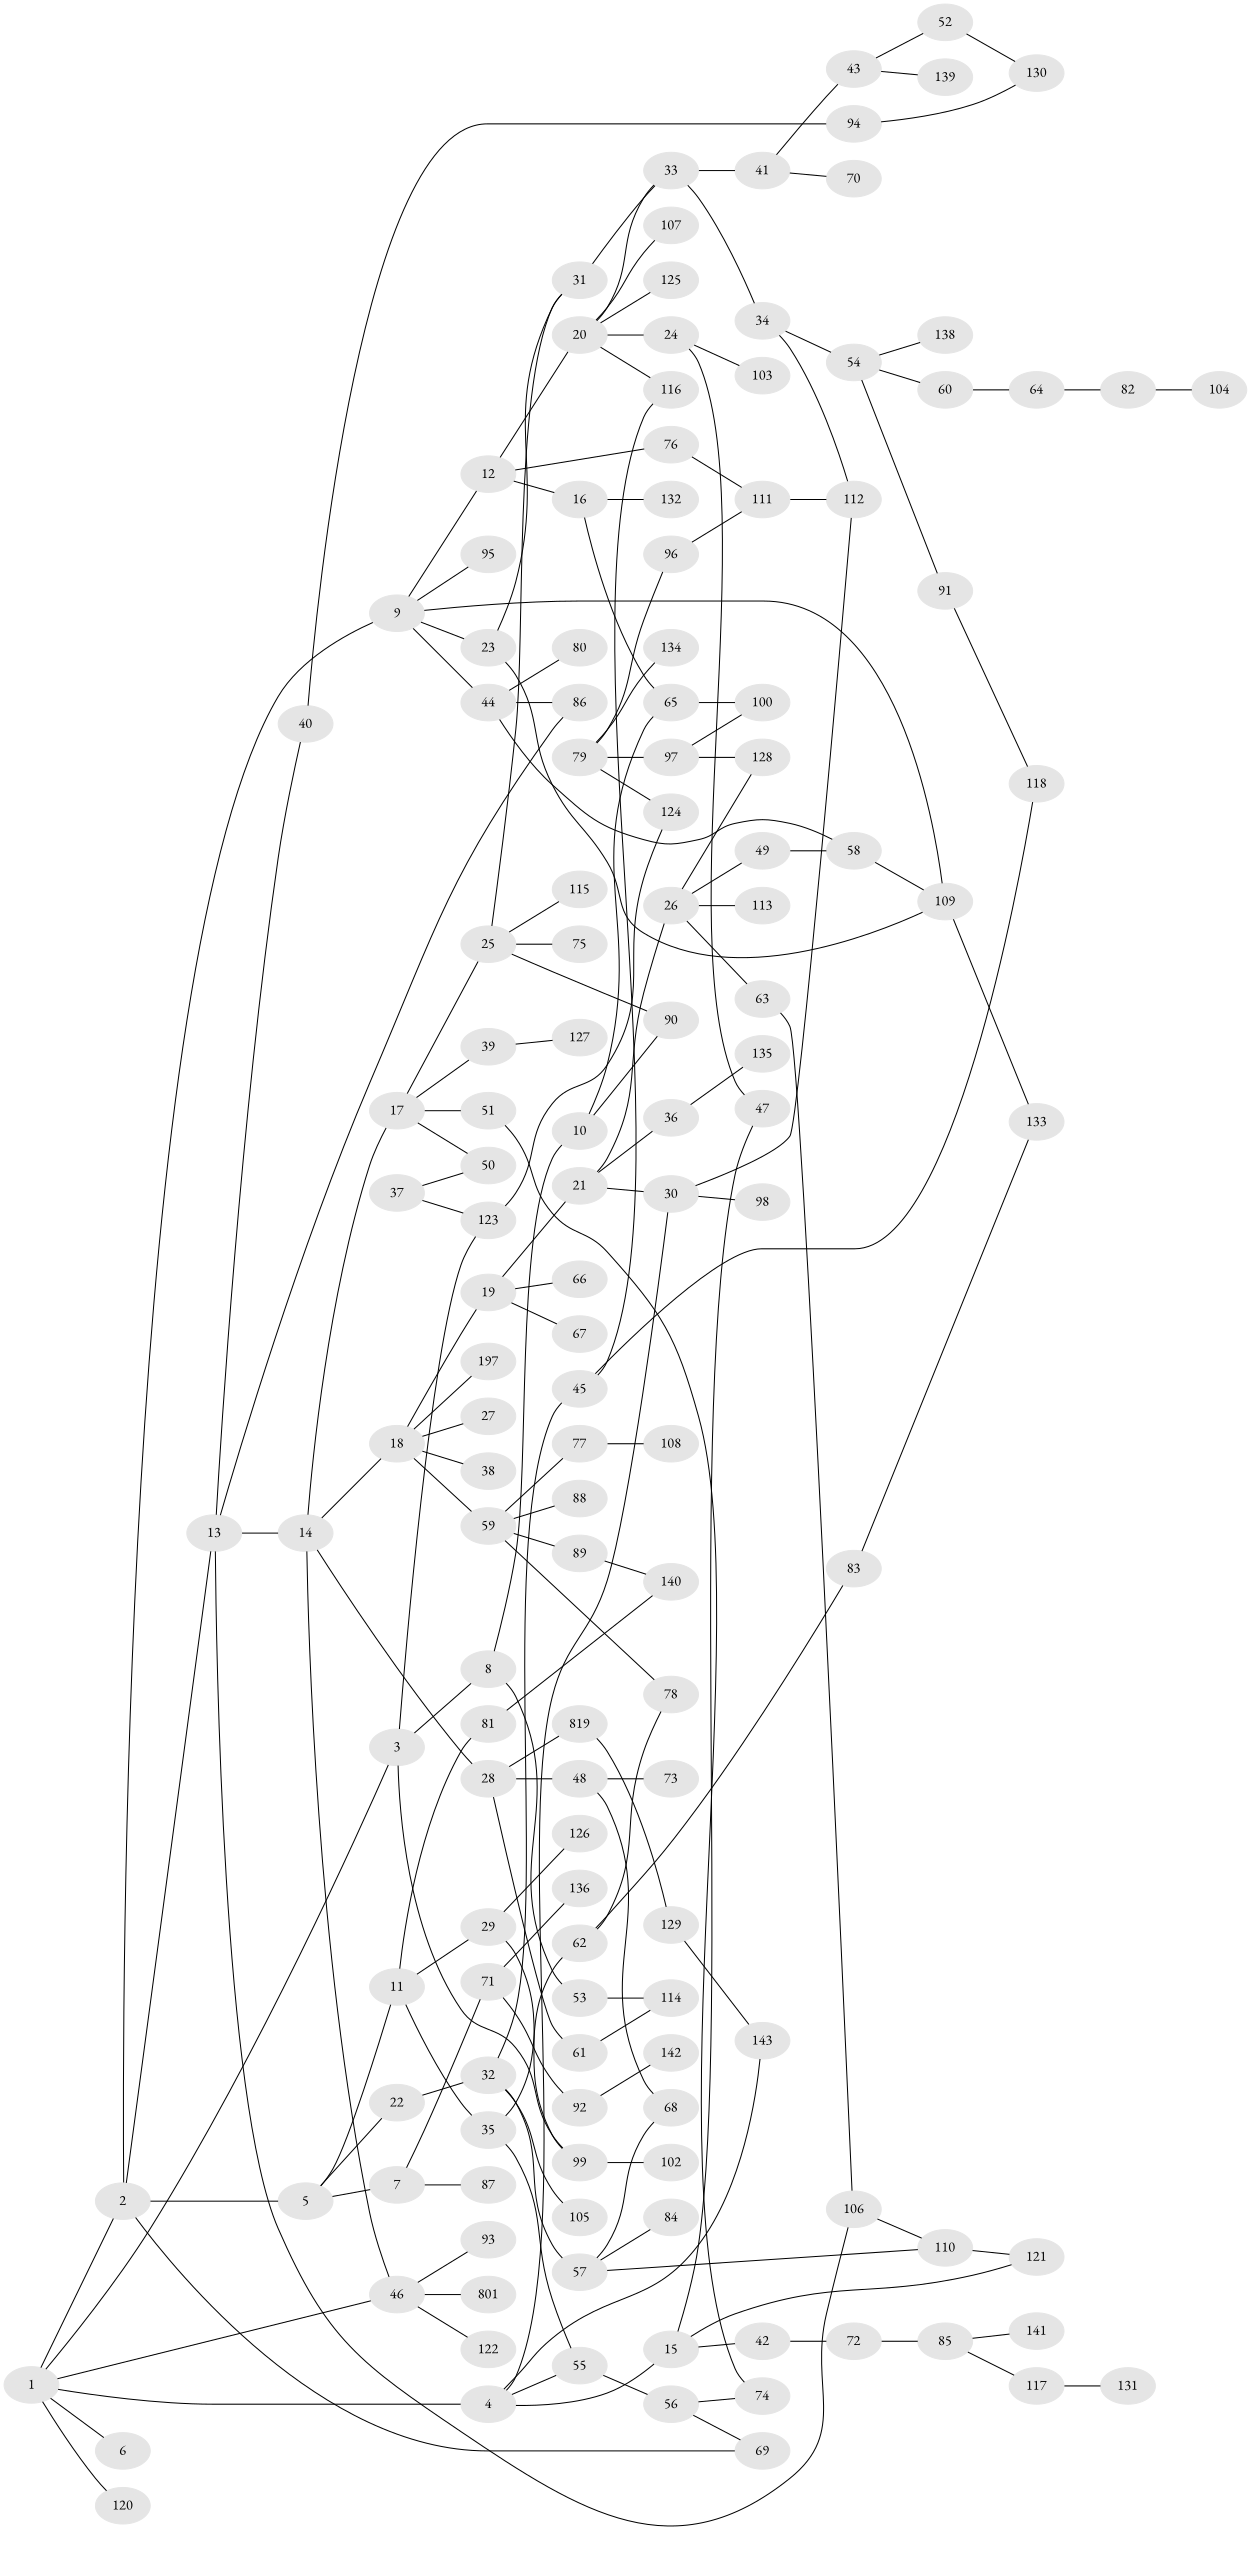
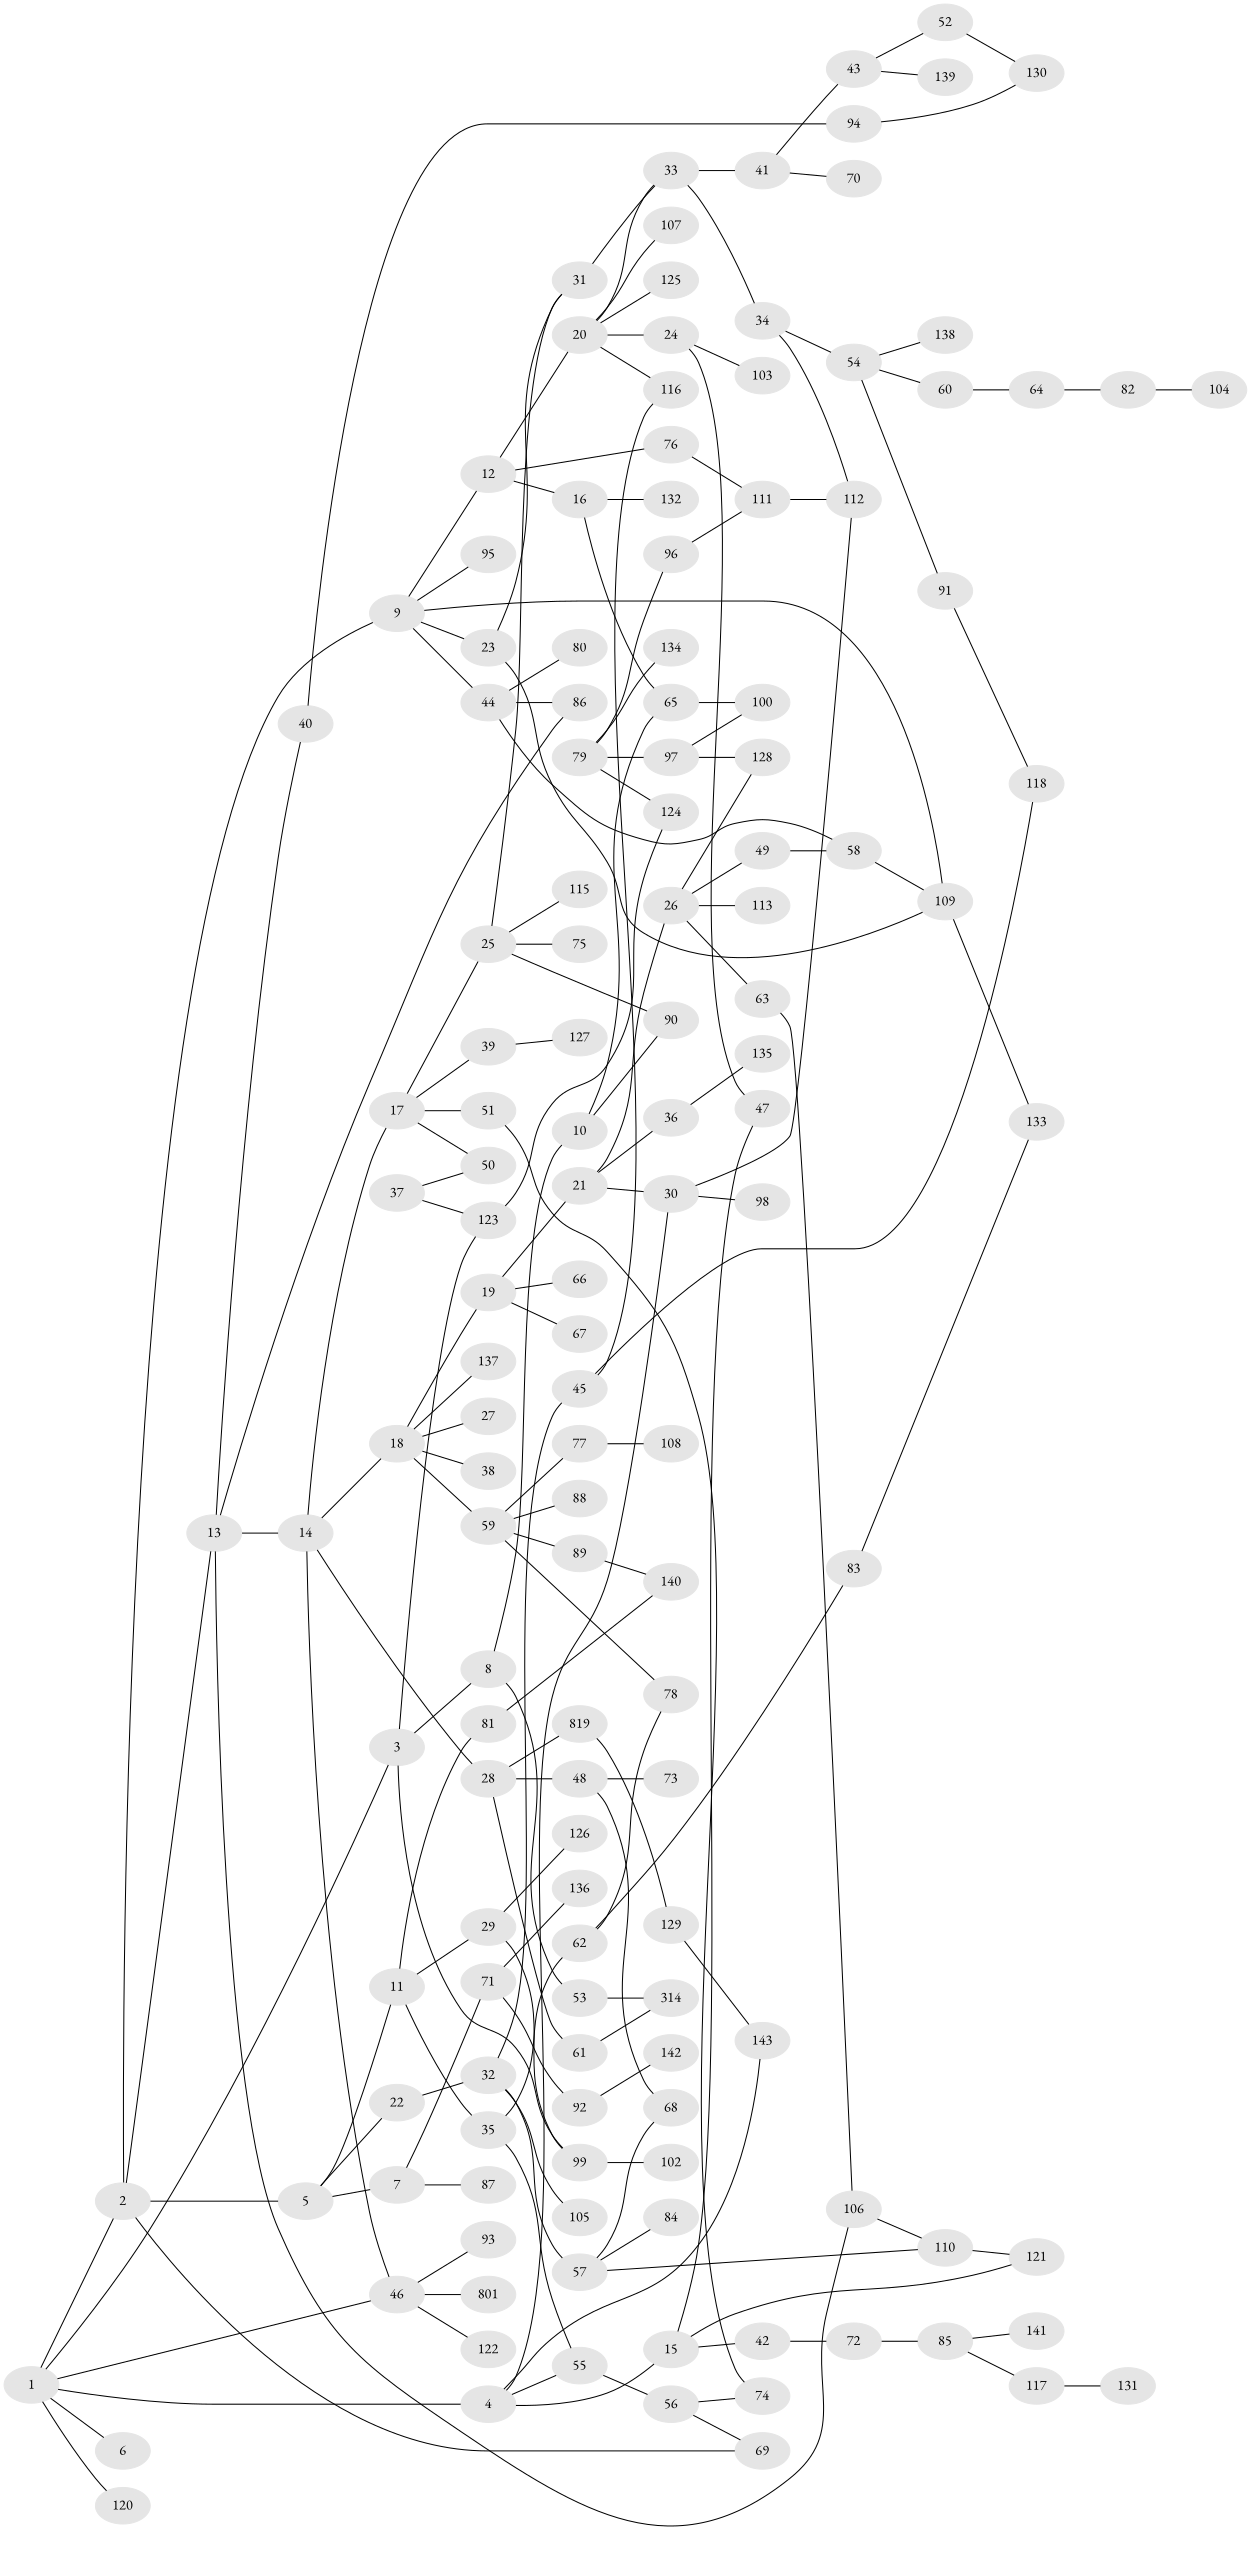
node "197": label "197" -> "137"
node "114": label "114" -> "314"
